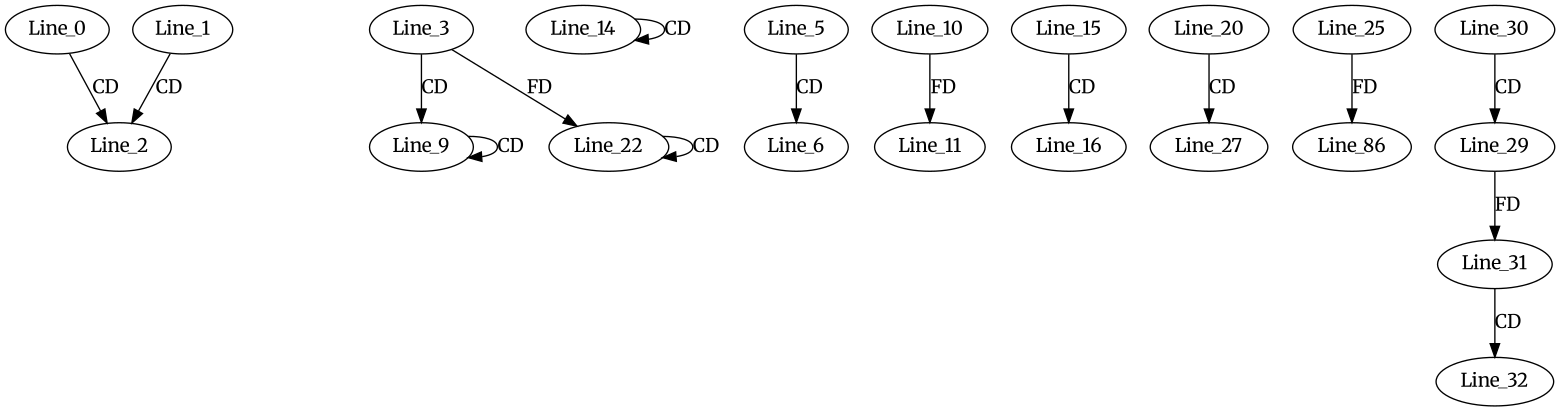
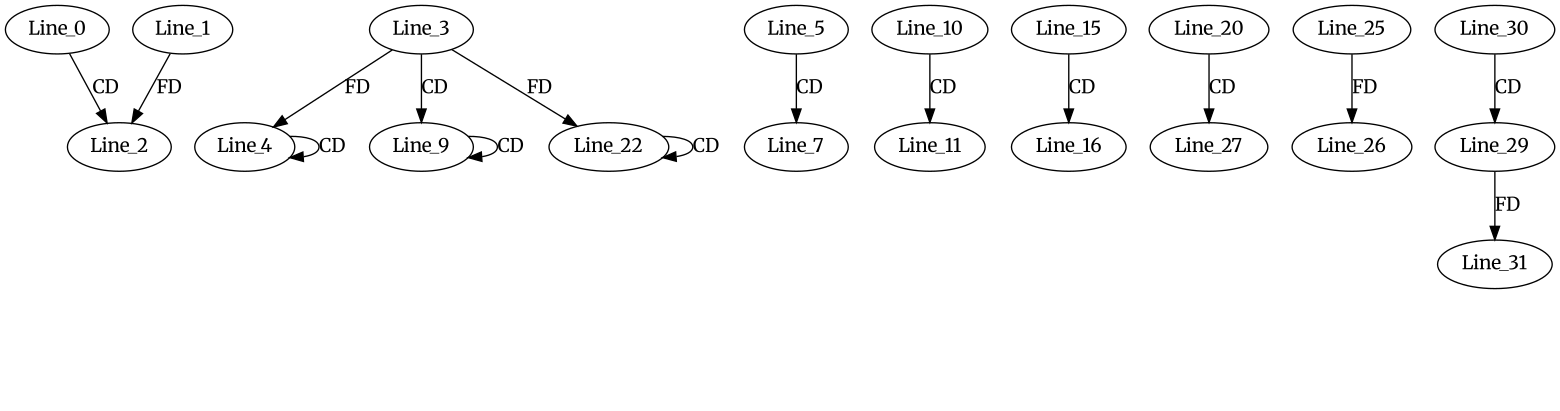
node "Line_14": removed
edge "Line_1" -> "Line_2": label "CD" -> "FD"
edge "Line_10" -> "Line_11": label "FD" -> "CD"
node "Line_4": added
node "Line_6": label "Line_6" -> "Line_7"
node "Line_86": label "Line_86" -> "Line_26"
node "Line_32": removed
